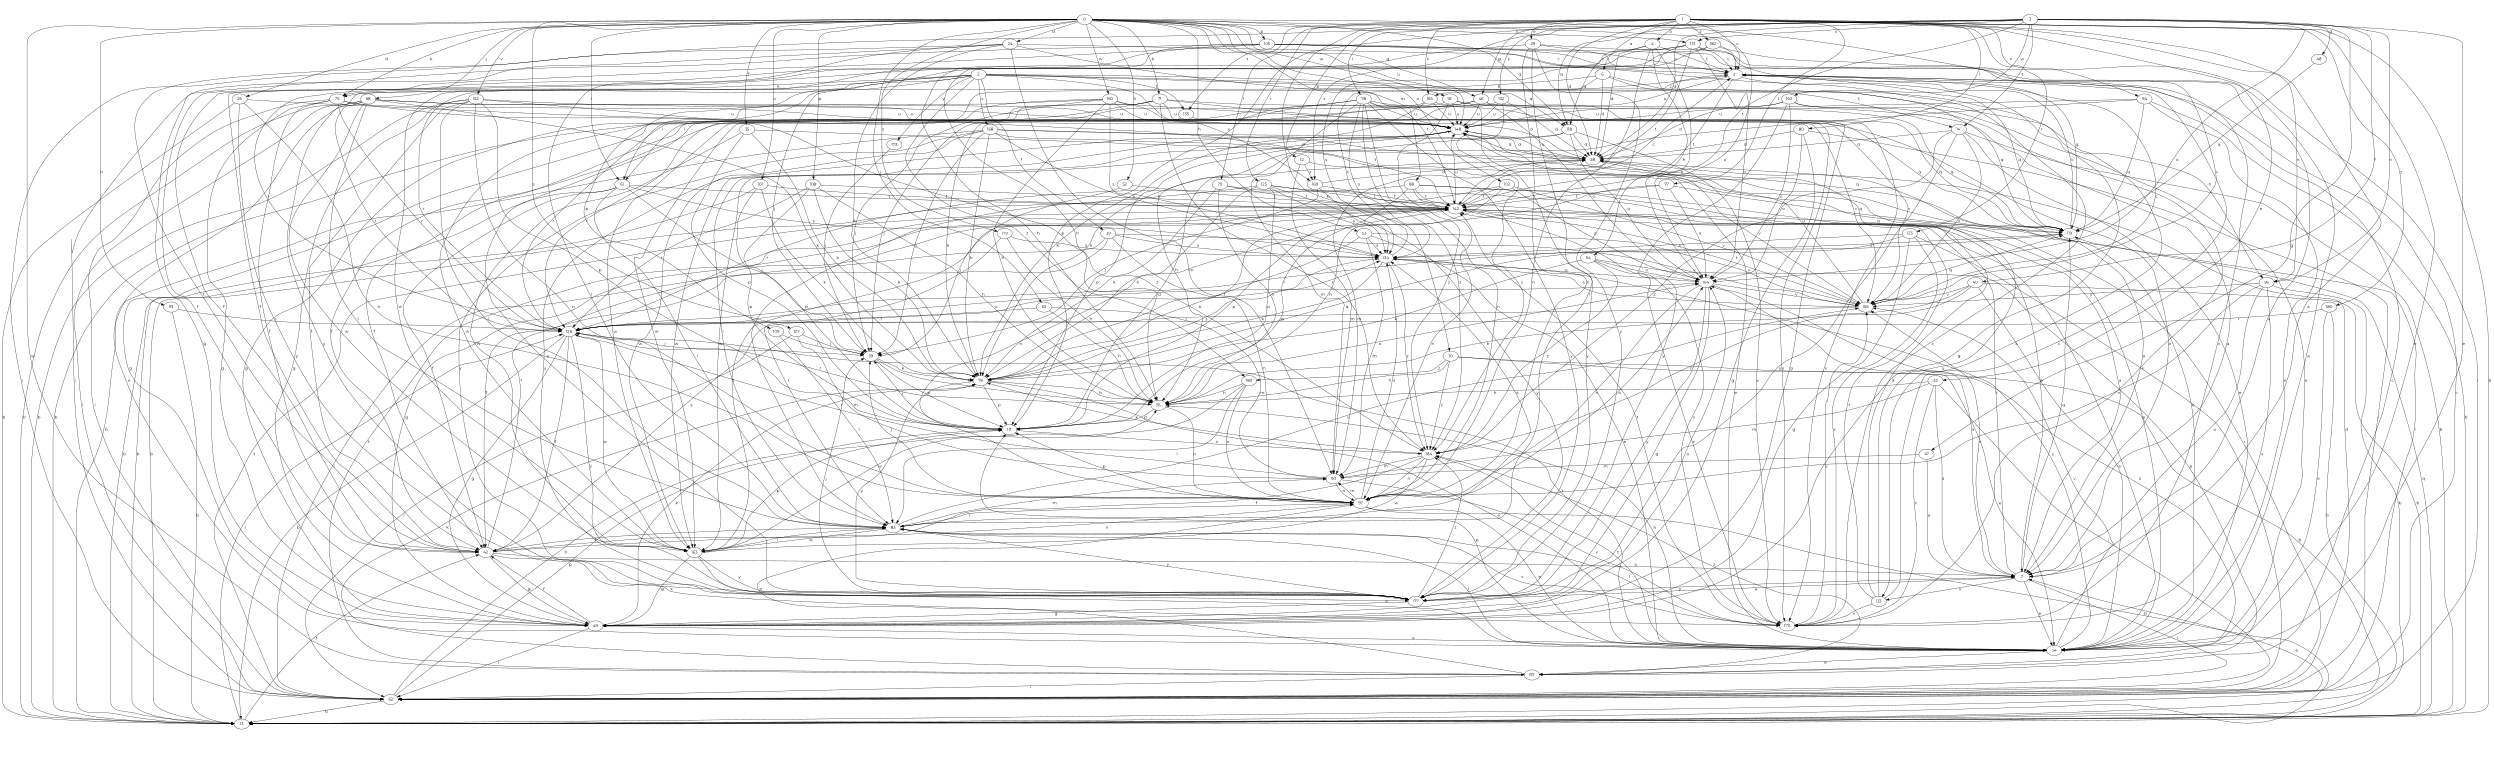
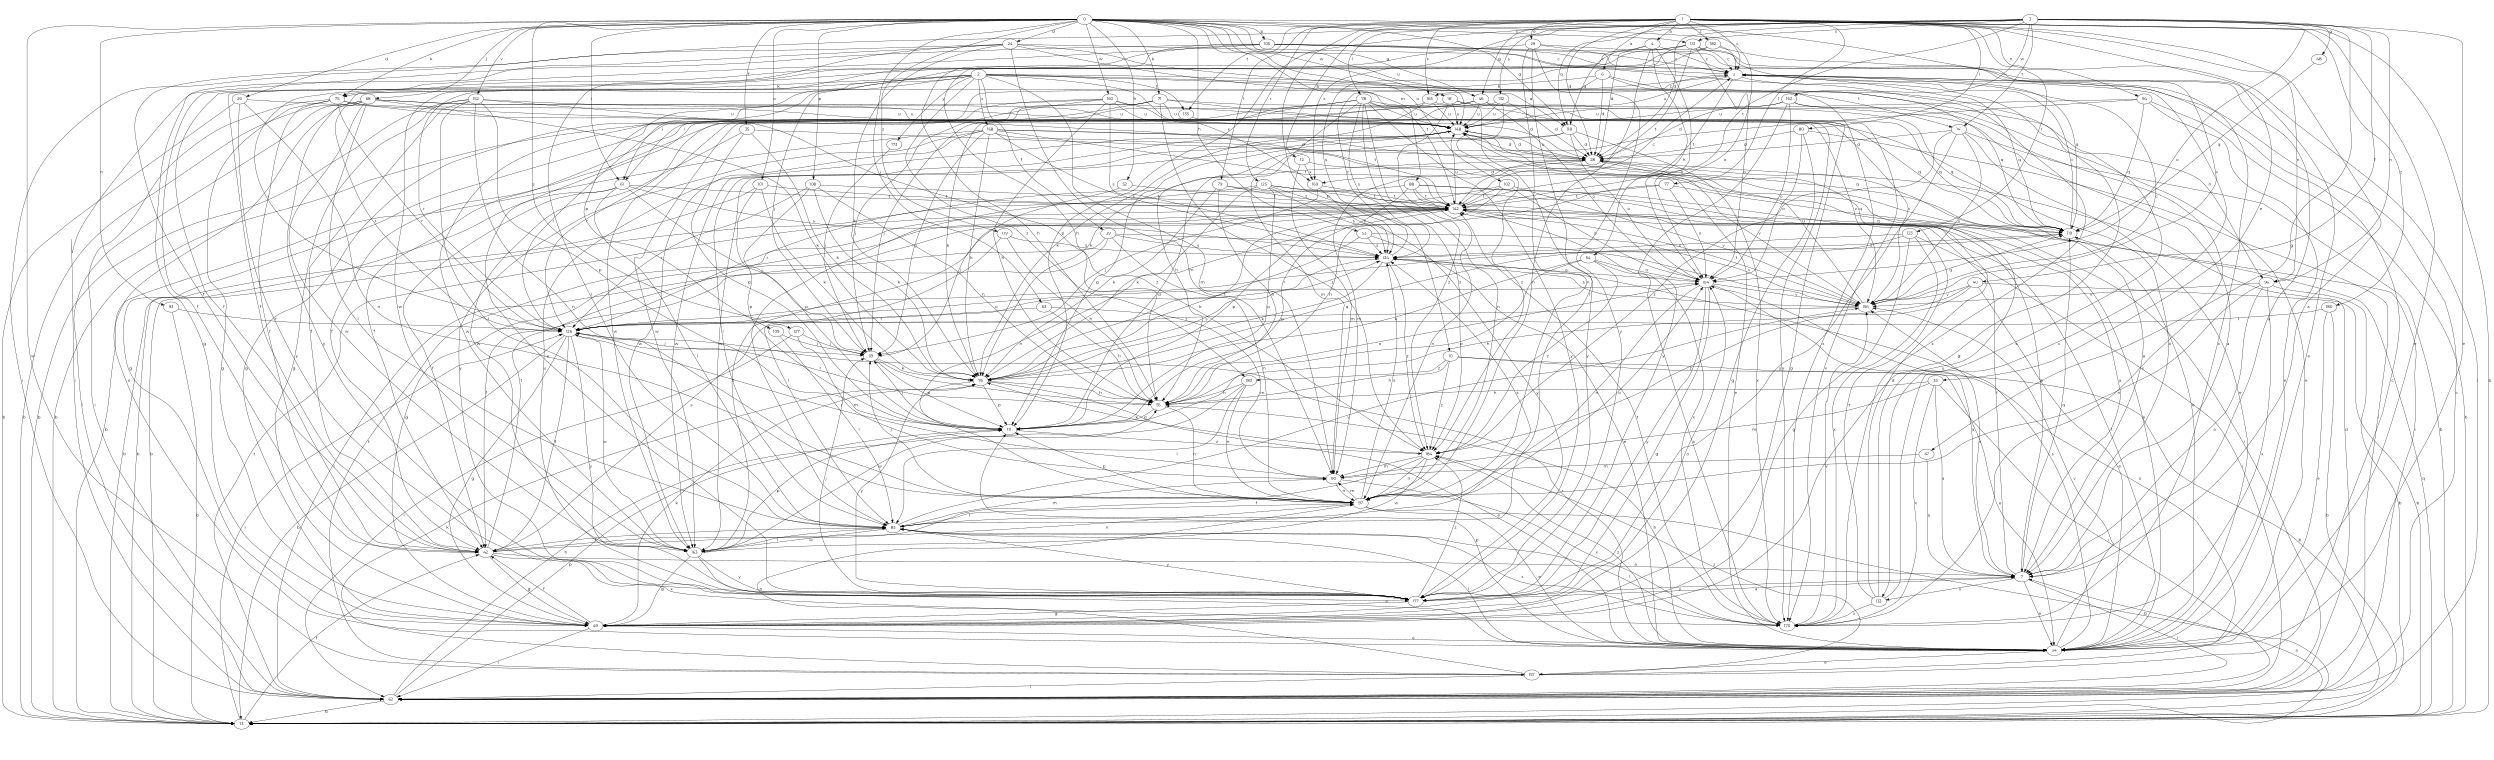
edge "24" -> "170": added, label "x"
edge "168" -> "142": added, label "t"
edge "169" -> "28": reversed
edge "53" -> "90": now "2" -> "90"
edge "54" -> "157": now "54" -> "111"
